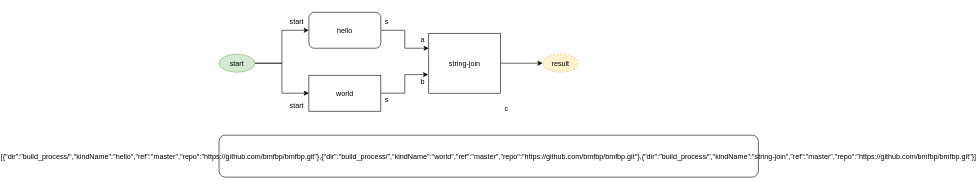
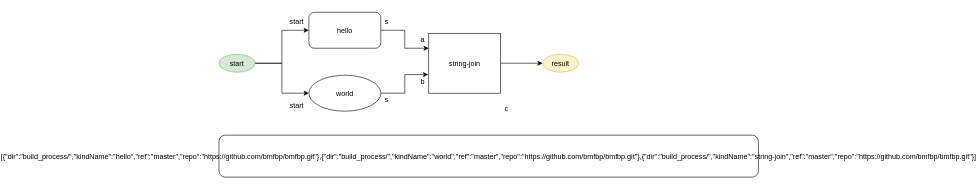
node "result": style dashed -> solid
node "world": shape rectangle -> ellipse
